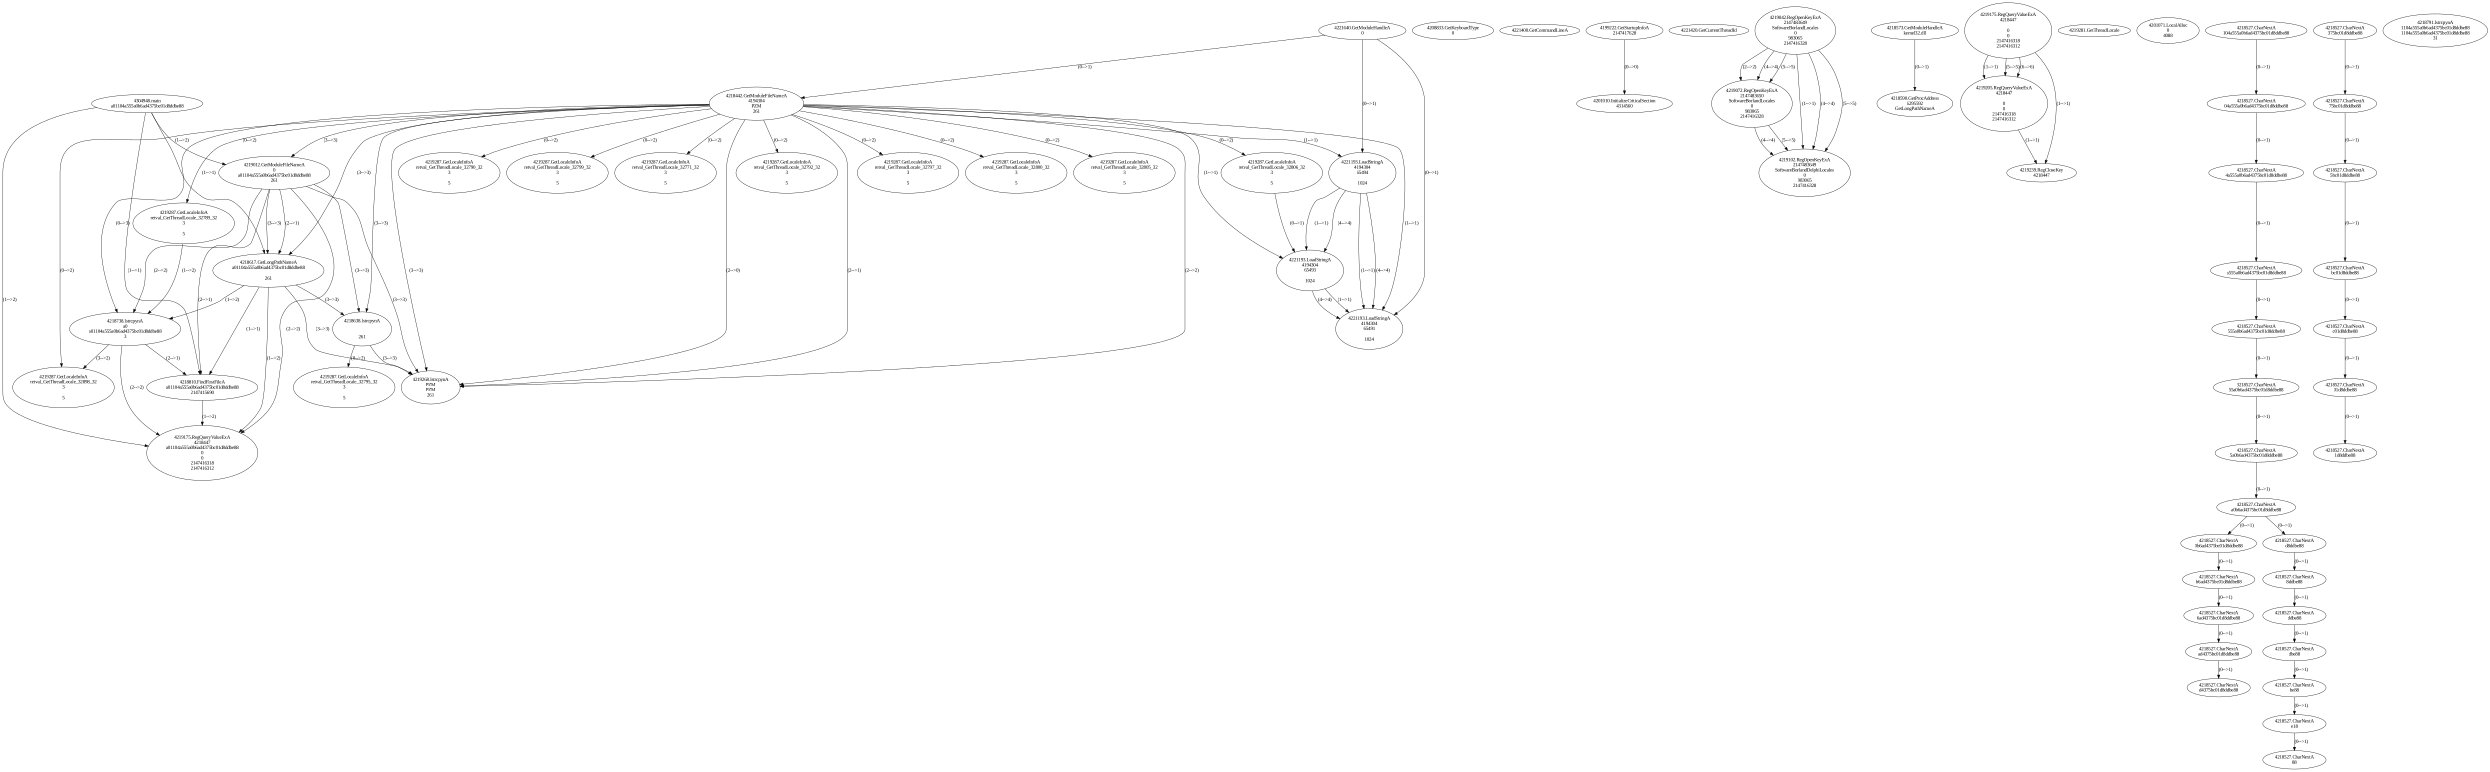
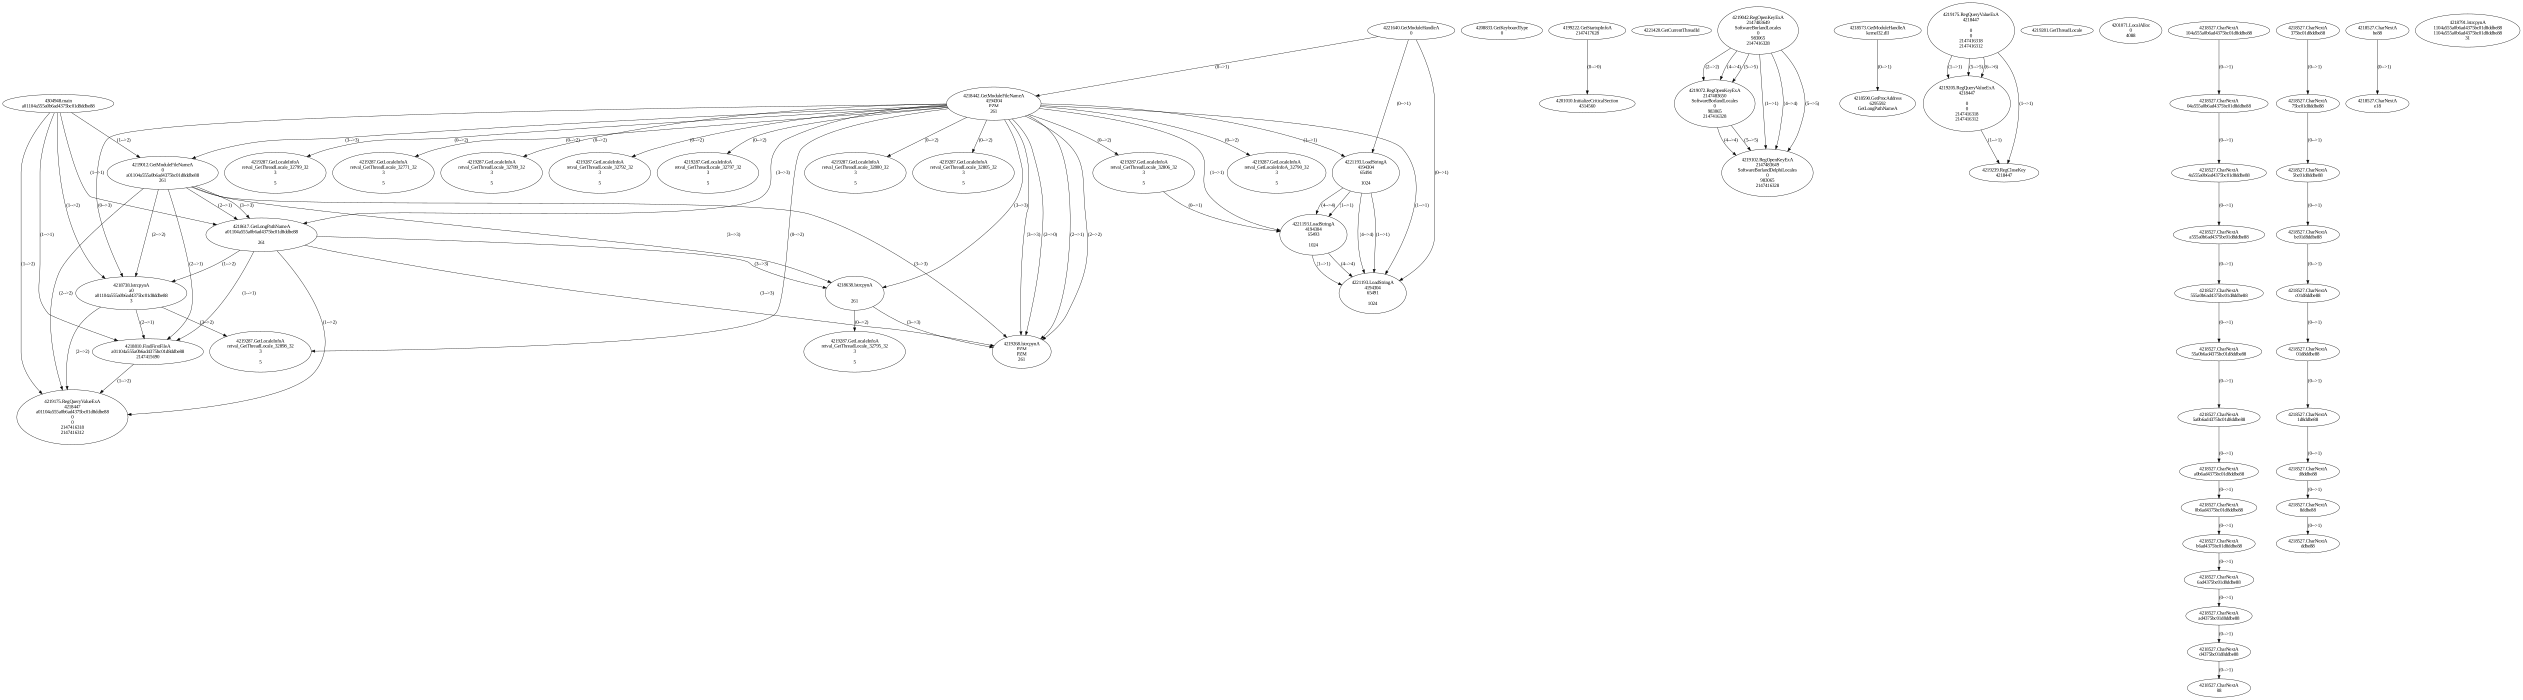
node "4221400.GetCommandLineA": removed
node "4219287.GetLocaleInfoA retval_GetThreadLocale_32790_32 3 5": label "4219287.GetLocaleInfoA retval_GetThreadLocale_32790_32 3 5" -> "4219287.GetLocaleInfoA retval_GetLocaleInfoA_32790_32 3 5"
edge "4219287.GetLocaleInfoA retval_GetThreadLocale_32789_32 3 5" -> "4218738.lstrcpynA a0 a01104a555a0b6ad4375bc01d8ddbe88 3": now "4304948.main a01104a555a0b6ad4375bc01d8ddbe88" -> "4218738.lstrcpynA a0 a01104a555a0b6ad4375bc01d8ddbe88 3"
node "3218527.CharNextA 55a0b6ad4375bc01d8ddbe88": label "3218527.CharNextA 55a0b6ad4375bc01d8ddbe88" -> "4218527.CharNextA 55a0b6ad4375bc01d8ddbe88"
edge "4218527.CharNextA a0b6ad4375bc01d8ddbe88" -> "4218527.CharNextA d8ddbe88": now "4218527.CharNextA 1d8ddbe88" -> "4218527.CharNextA d8ddbe88"
node "4218527.CharNextA dbe88": removed
edge "4218527.CharNextA e18" -> "4218527.CharNextA 88": now "4218527.CharNextA d4375bc01d8ddbe88" -> "4218527.CharNextA 88"
